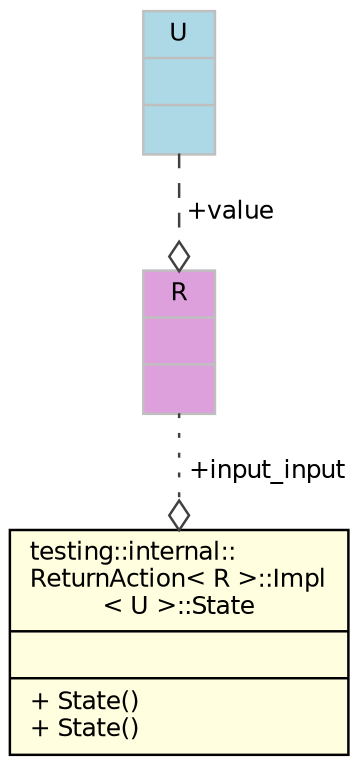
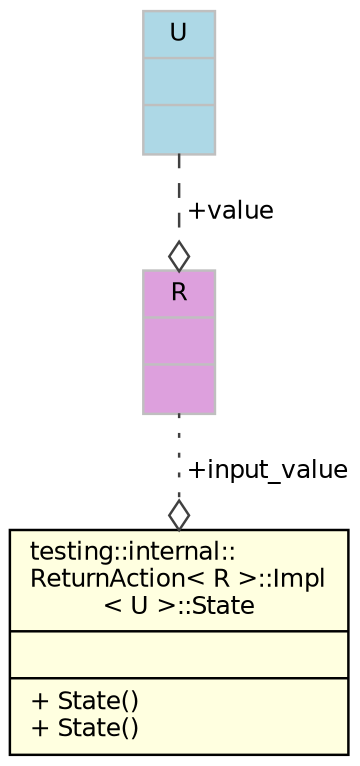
edge "R" -> "testing::internal::": label " +input_input" -> " +input_value"
